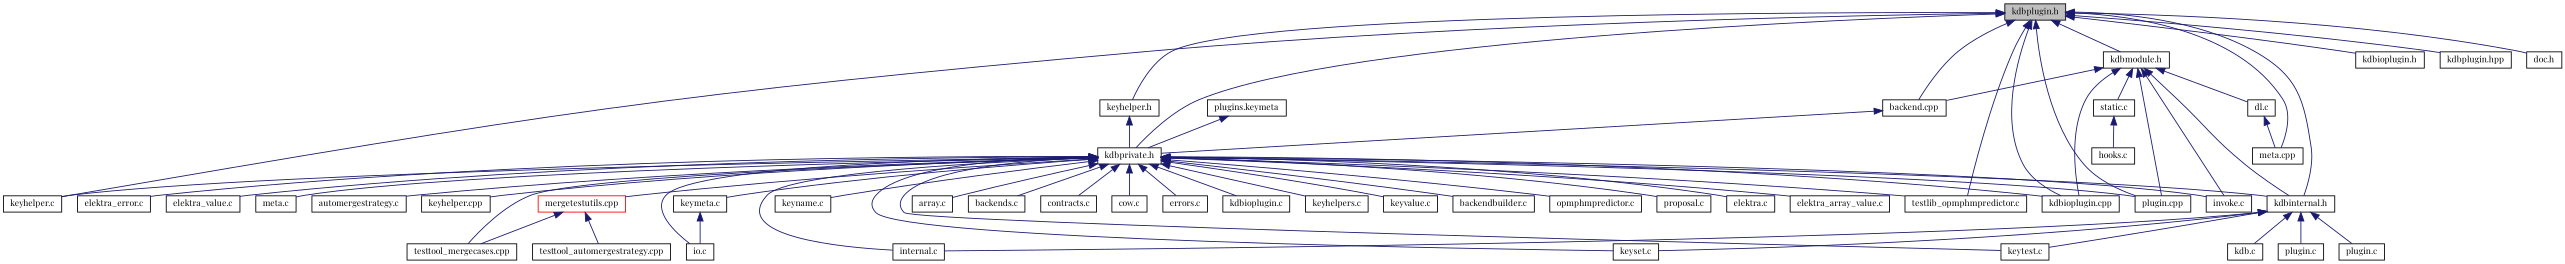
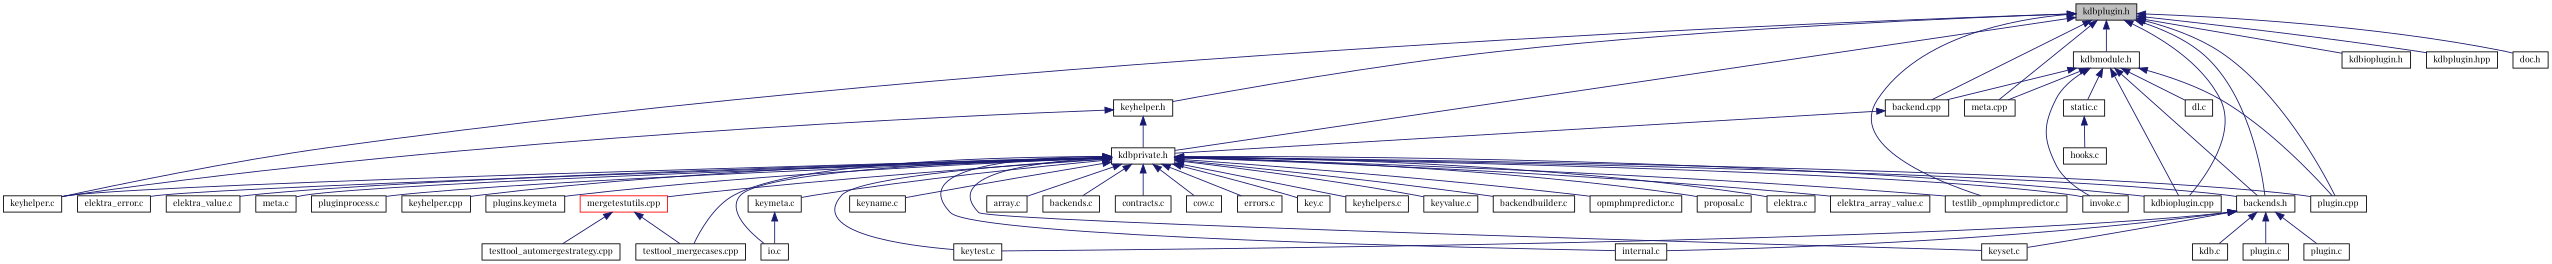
edge "kdbprivate.h" -> "plugins.keymeta": reversed
edge "meta.cpp" -> "dl.c": now "meta.cpp" -> "kdbmodule.h"
edge "keyhelper.c" -> "keyhelper.h": added
node "automergestrategy.c": label "automergestrategy.c" -> "pluginprocess.c"
node "kdbioplugin.c": label "kdbioplugin.c" -> "key.c"
node "kdbinternal.h": label "kdbinternal.h" -> "backends.h"
